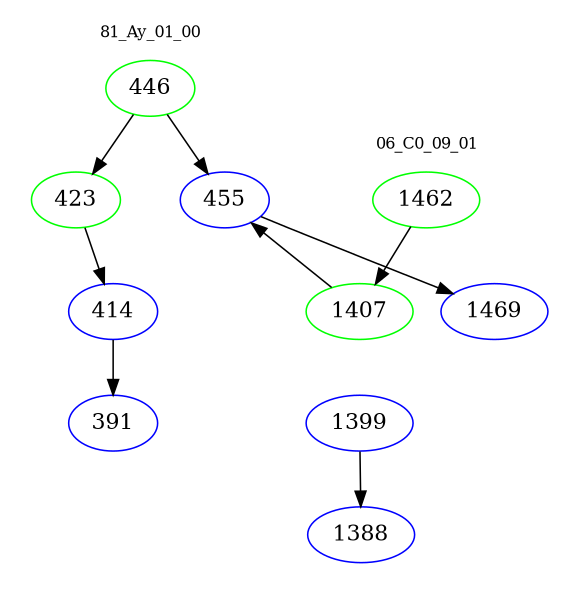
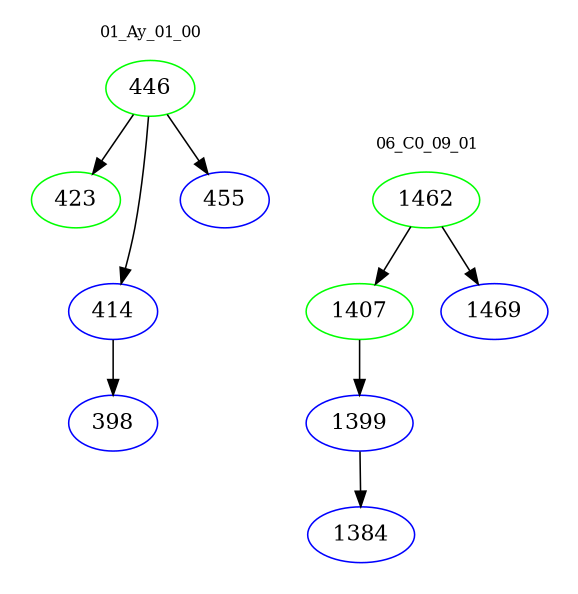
cluster "81_Ay_01_00": label "81_Ay_01_00" -> "01_Ay_01_00"
edge "423" -> "414": now "446" -> "414"
edge "455" -> "1469": now "1462" -> "1469"
edge "1407" -> "455": now "1407" -> "1399"
node "391": label "391" -> "398"
node "1388": label "1388" -> "1384"
